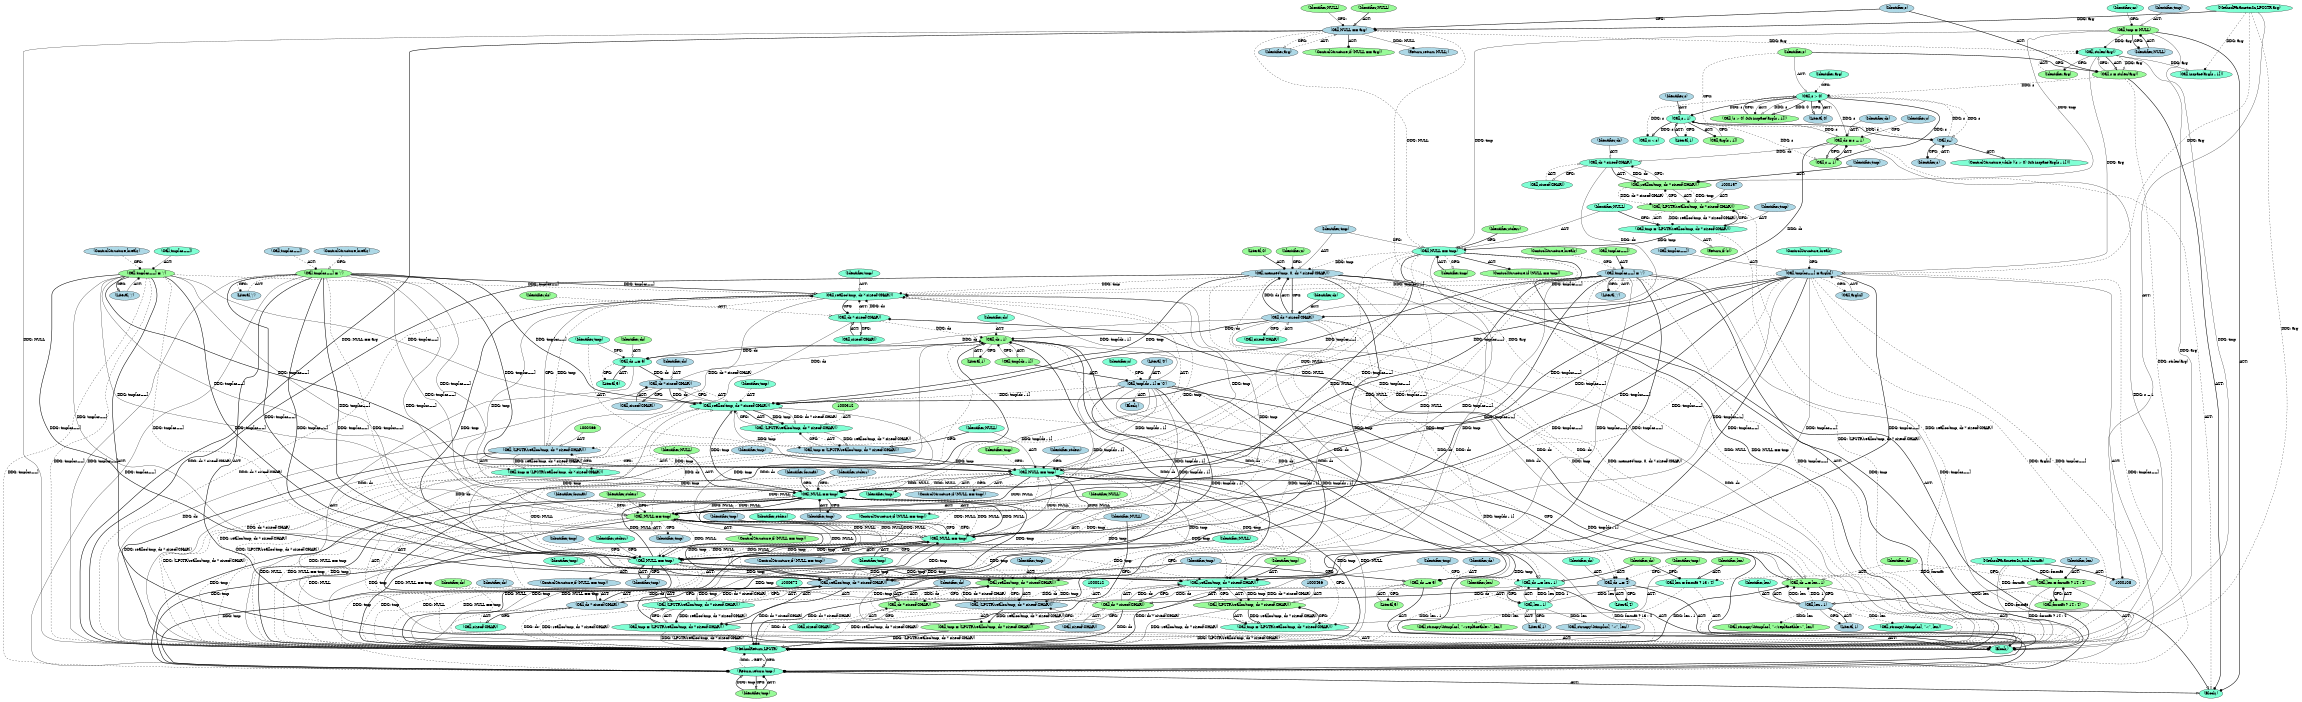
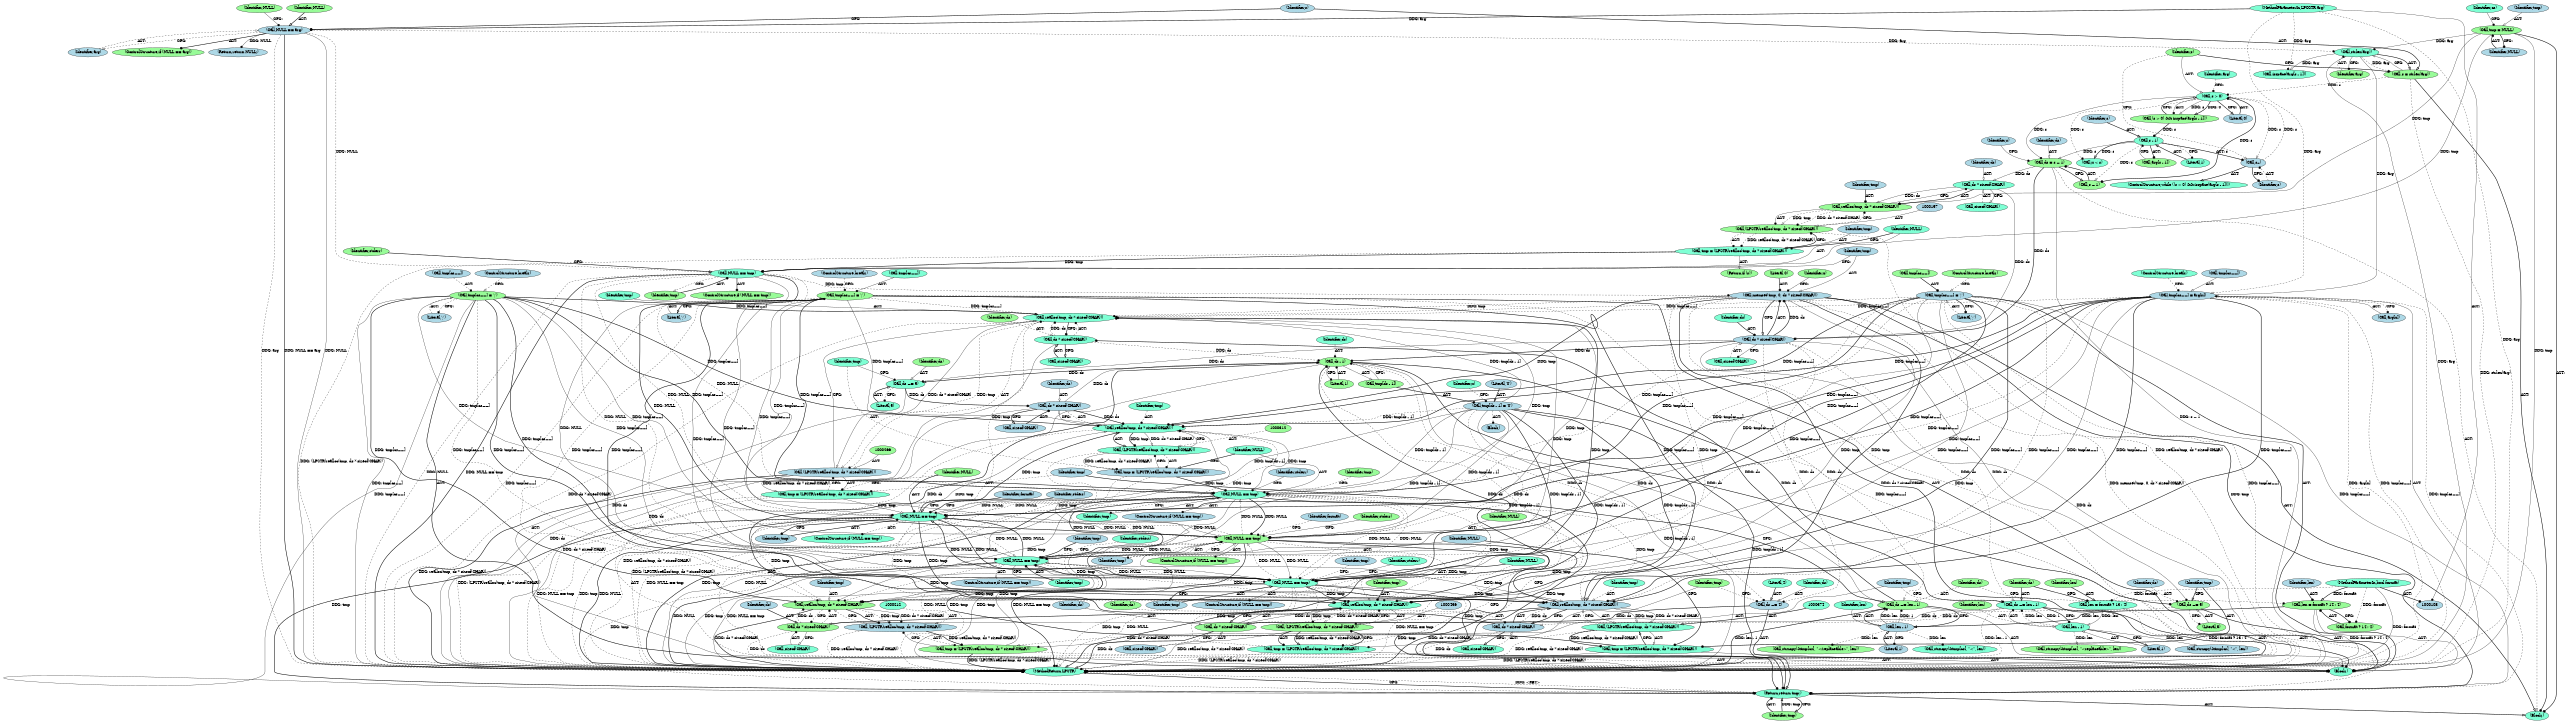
edge "(Call,s > 0)" -> "(Call,s - 1)": now "(Call,(s > 0) && isspace(arg[s - 1]))" -> "(Call,s - 1)"
edge "(Call,s - 1)" -> "(Call,s--)": label "DDG: s" -> "AST: s"
edge "(Call,ds += 4)" -> "(Literal,4)": removed, label "CFG:"
